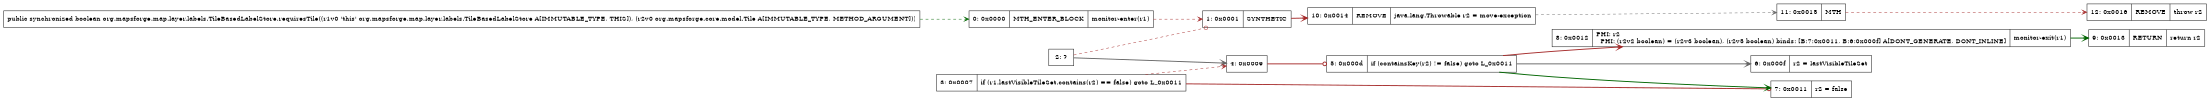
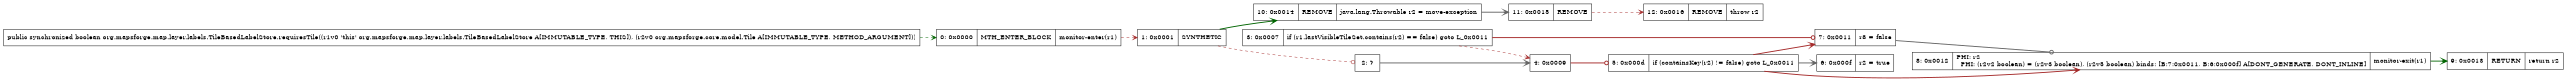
node "11: 0x0015": text "MTH" -> "REMOVE"
edge "10: 0x0014" -> "11: 0x0015": style dashed -> bold
edge "1: 0x0001" -> "10: 0x0014": color brown -> darkgreen
edge "2: ?" -> "1: 0x0001": reversed
edge "7: 0x0011" -> "8: 0x0012": added
node "6: 0x000f": text "r2 = lastVisibleTileSet" -> "r2 = true"
edge "5: 0x000d" -> "7: 0x0011": color darkgreen -> brown
node "7: 0x0011": text "r2 = false" -> "r8 = false"
